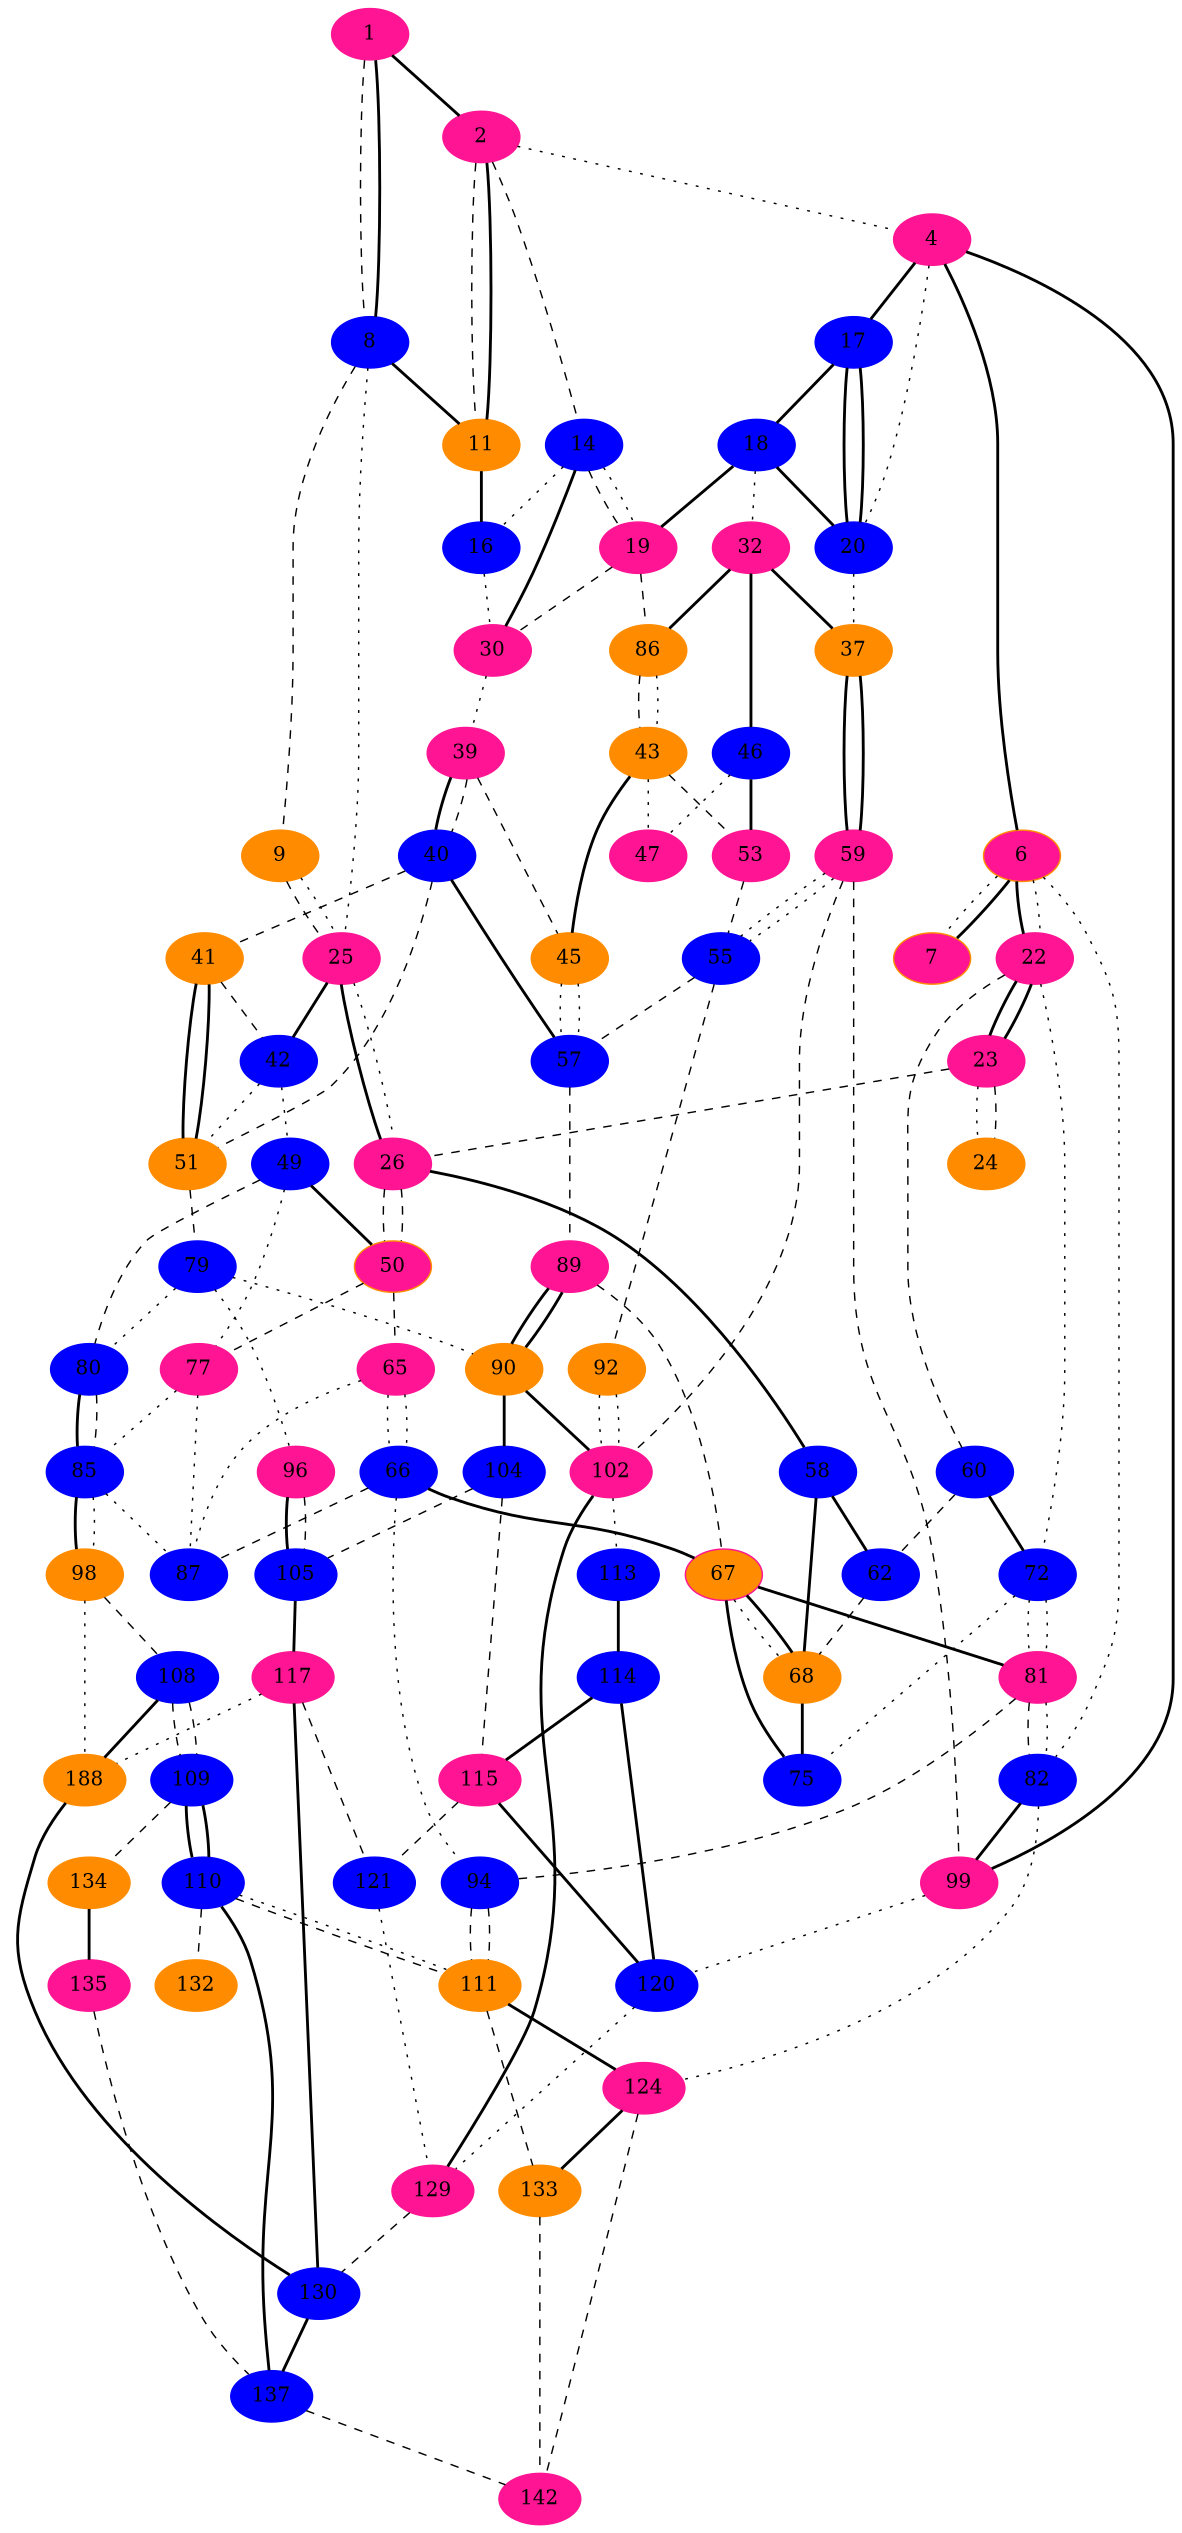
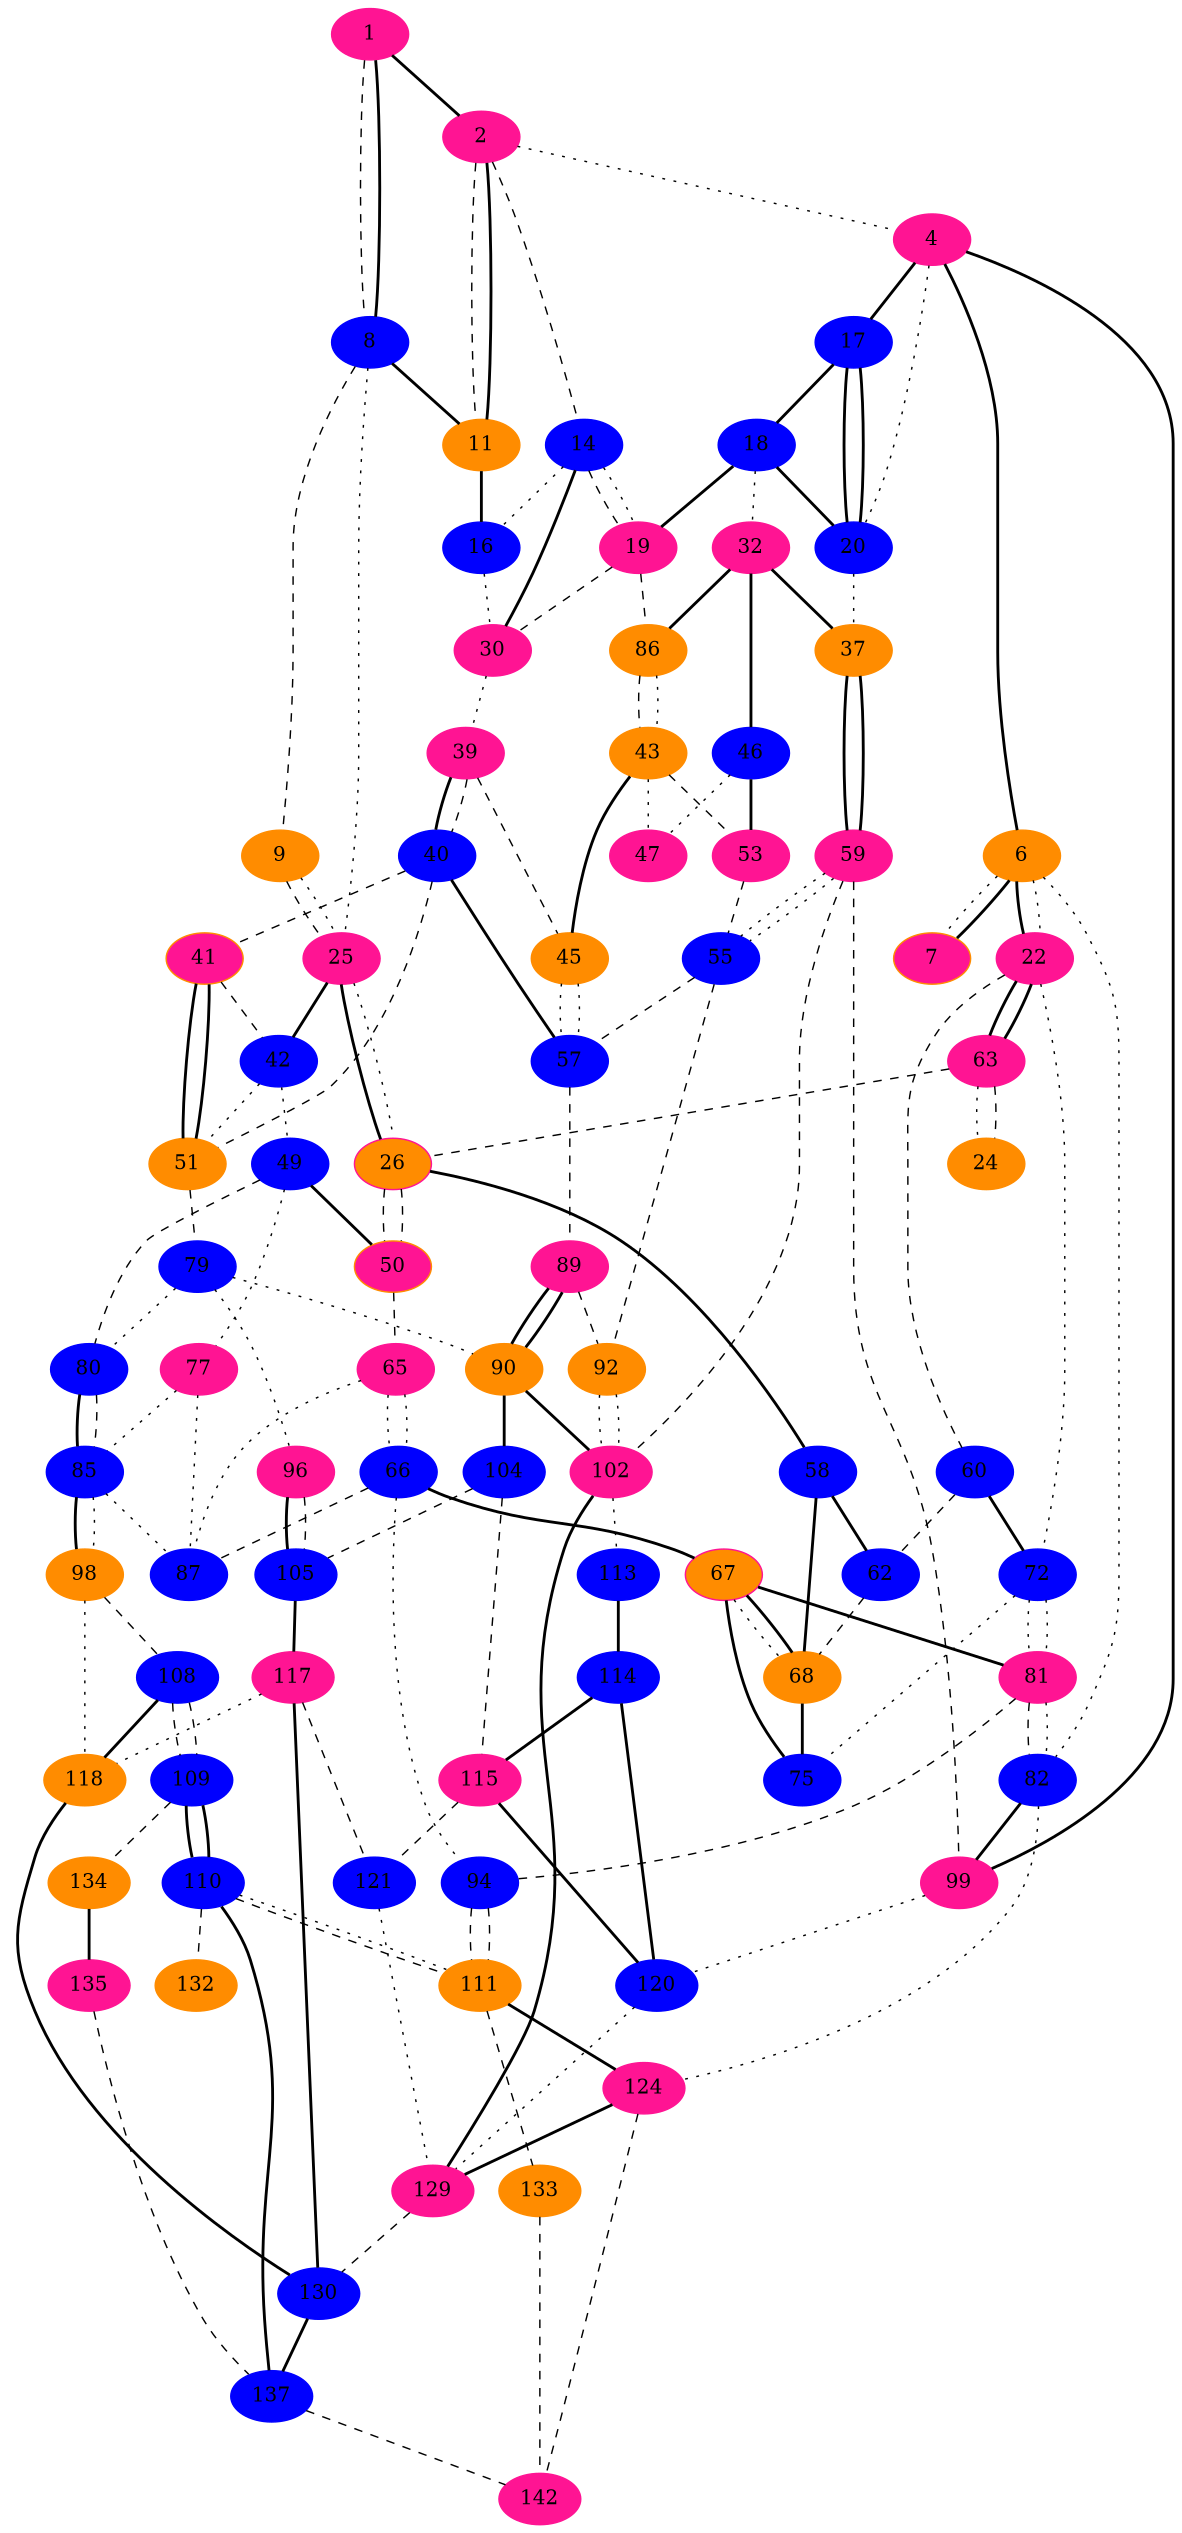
node "6": fillcolor deeppink -> darkorange
node "41": fillcolor darkorange -> deeppink
node "23": label "23" -> "63"
node "26": fillcolor deeppink -> darkorange
edge "50" -- "77": removed
edge "89" -- "67": now "89" -- "92"
node "188": label "188" -> "118"
edge "124" -- "133": now "124" -- "129"
